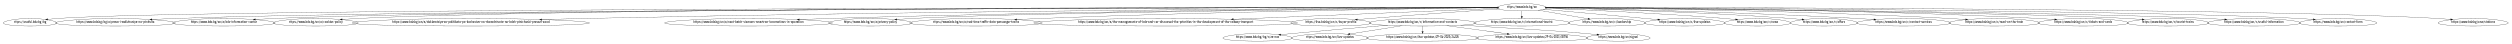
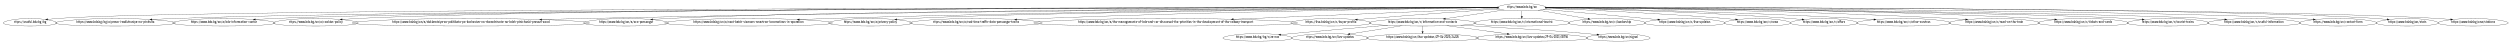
edge "https://www.bdz.bg/en" -> "https://www.bdz.bg/en/c/information-and-contacts": added
node "https://www.bdz.bg/en/a/eco-passenger": added
node "https://www.bdz.bg/en/c/contact-services": label "https://www.bdz.bg/en/c/contact-services" -> "https://www.bdz.bg/en/c/other-services"
node "https://www.bdz.bg/en/stats": added
